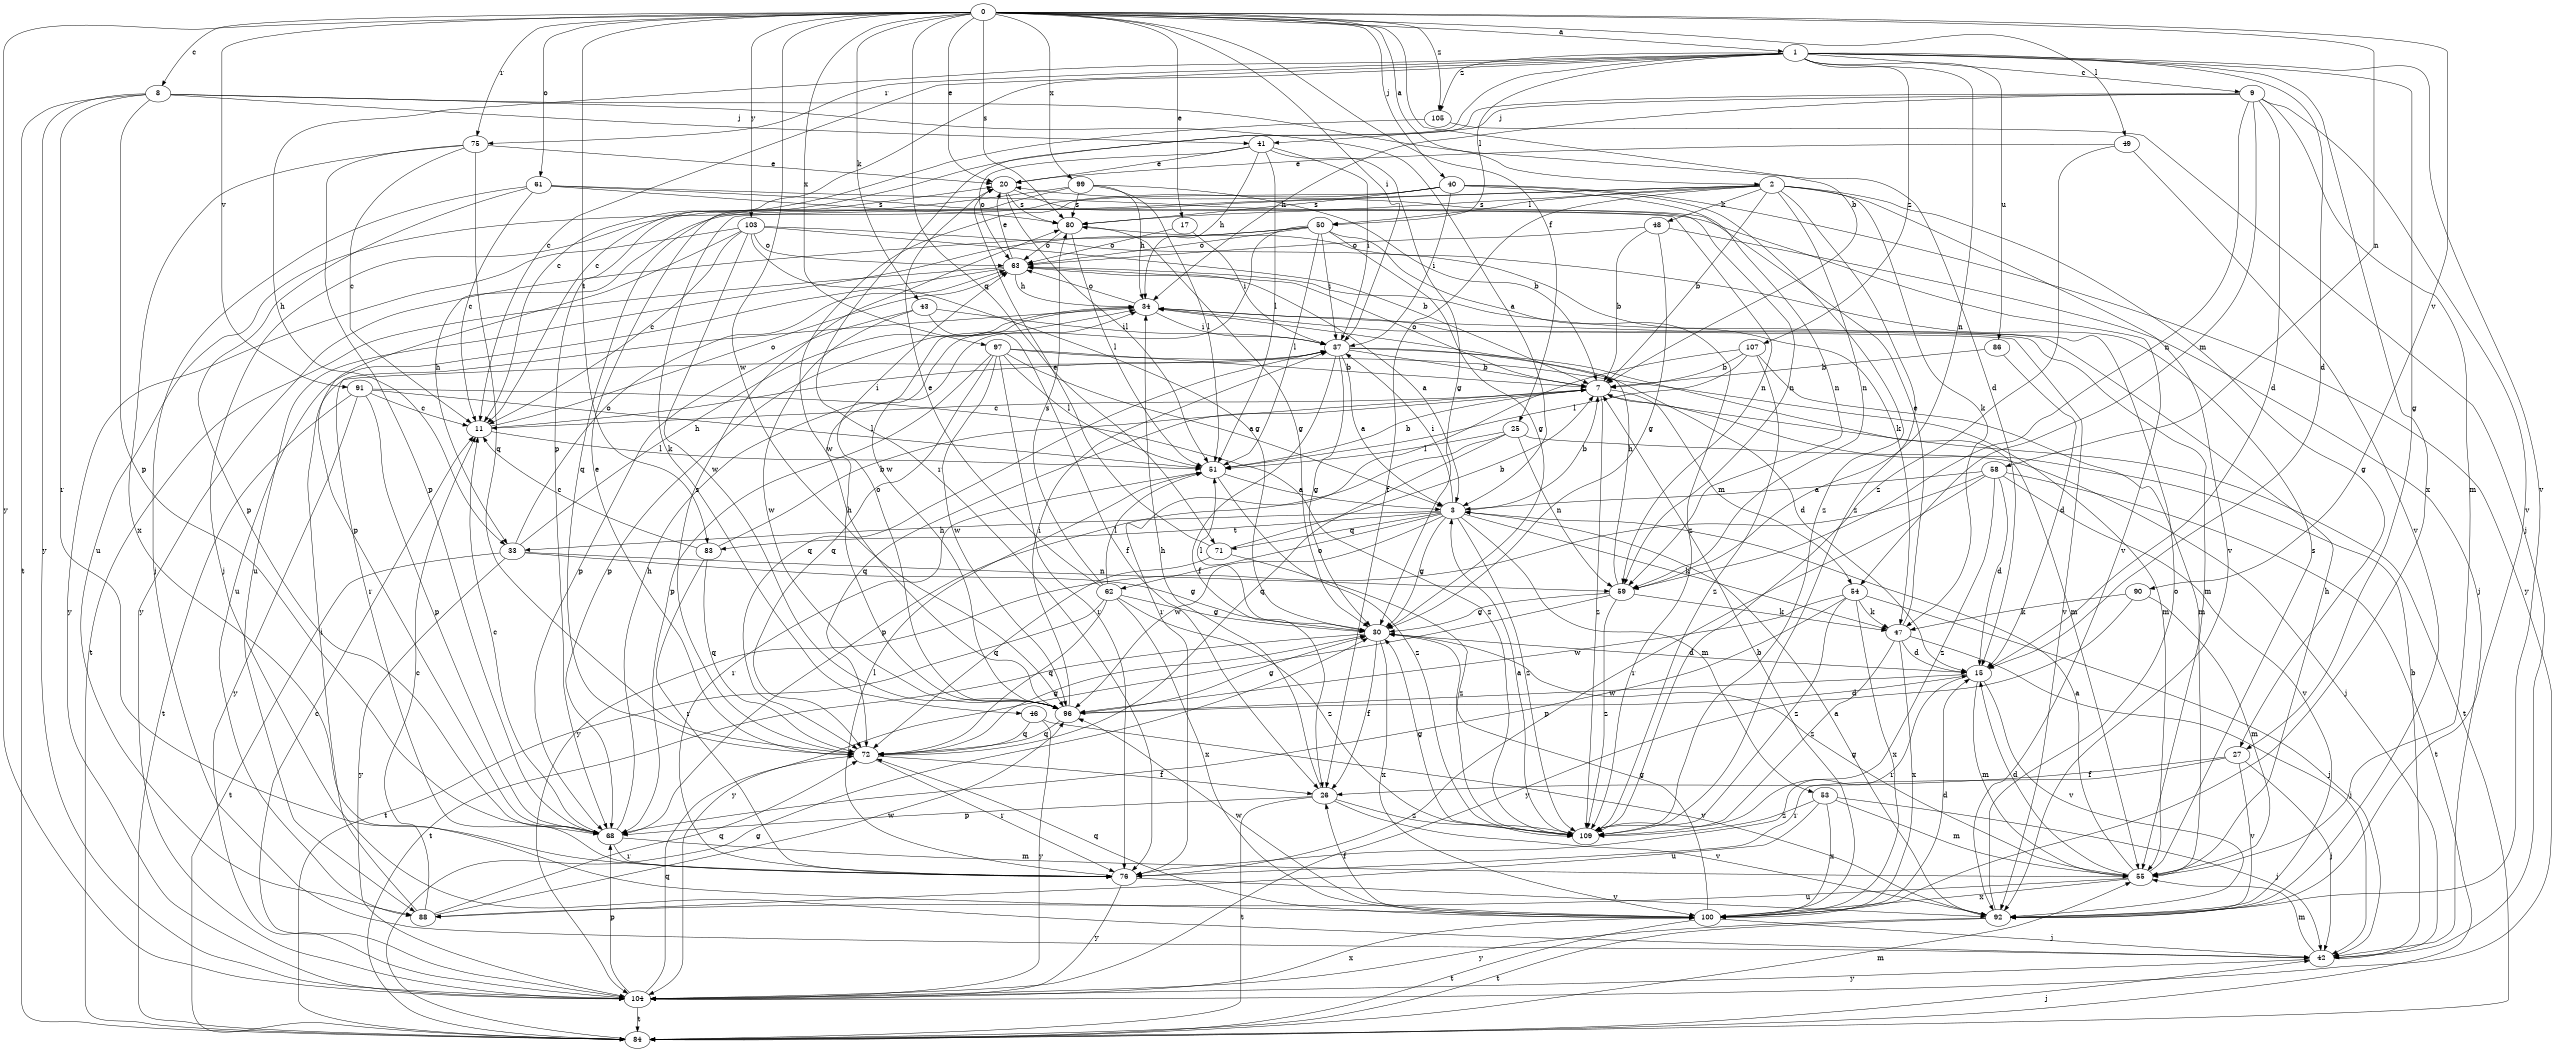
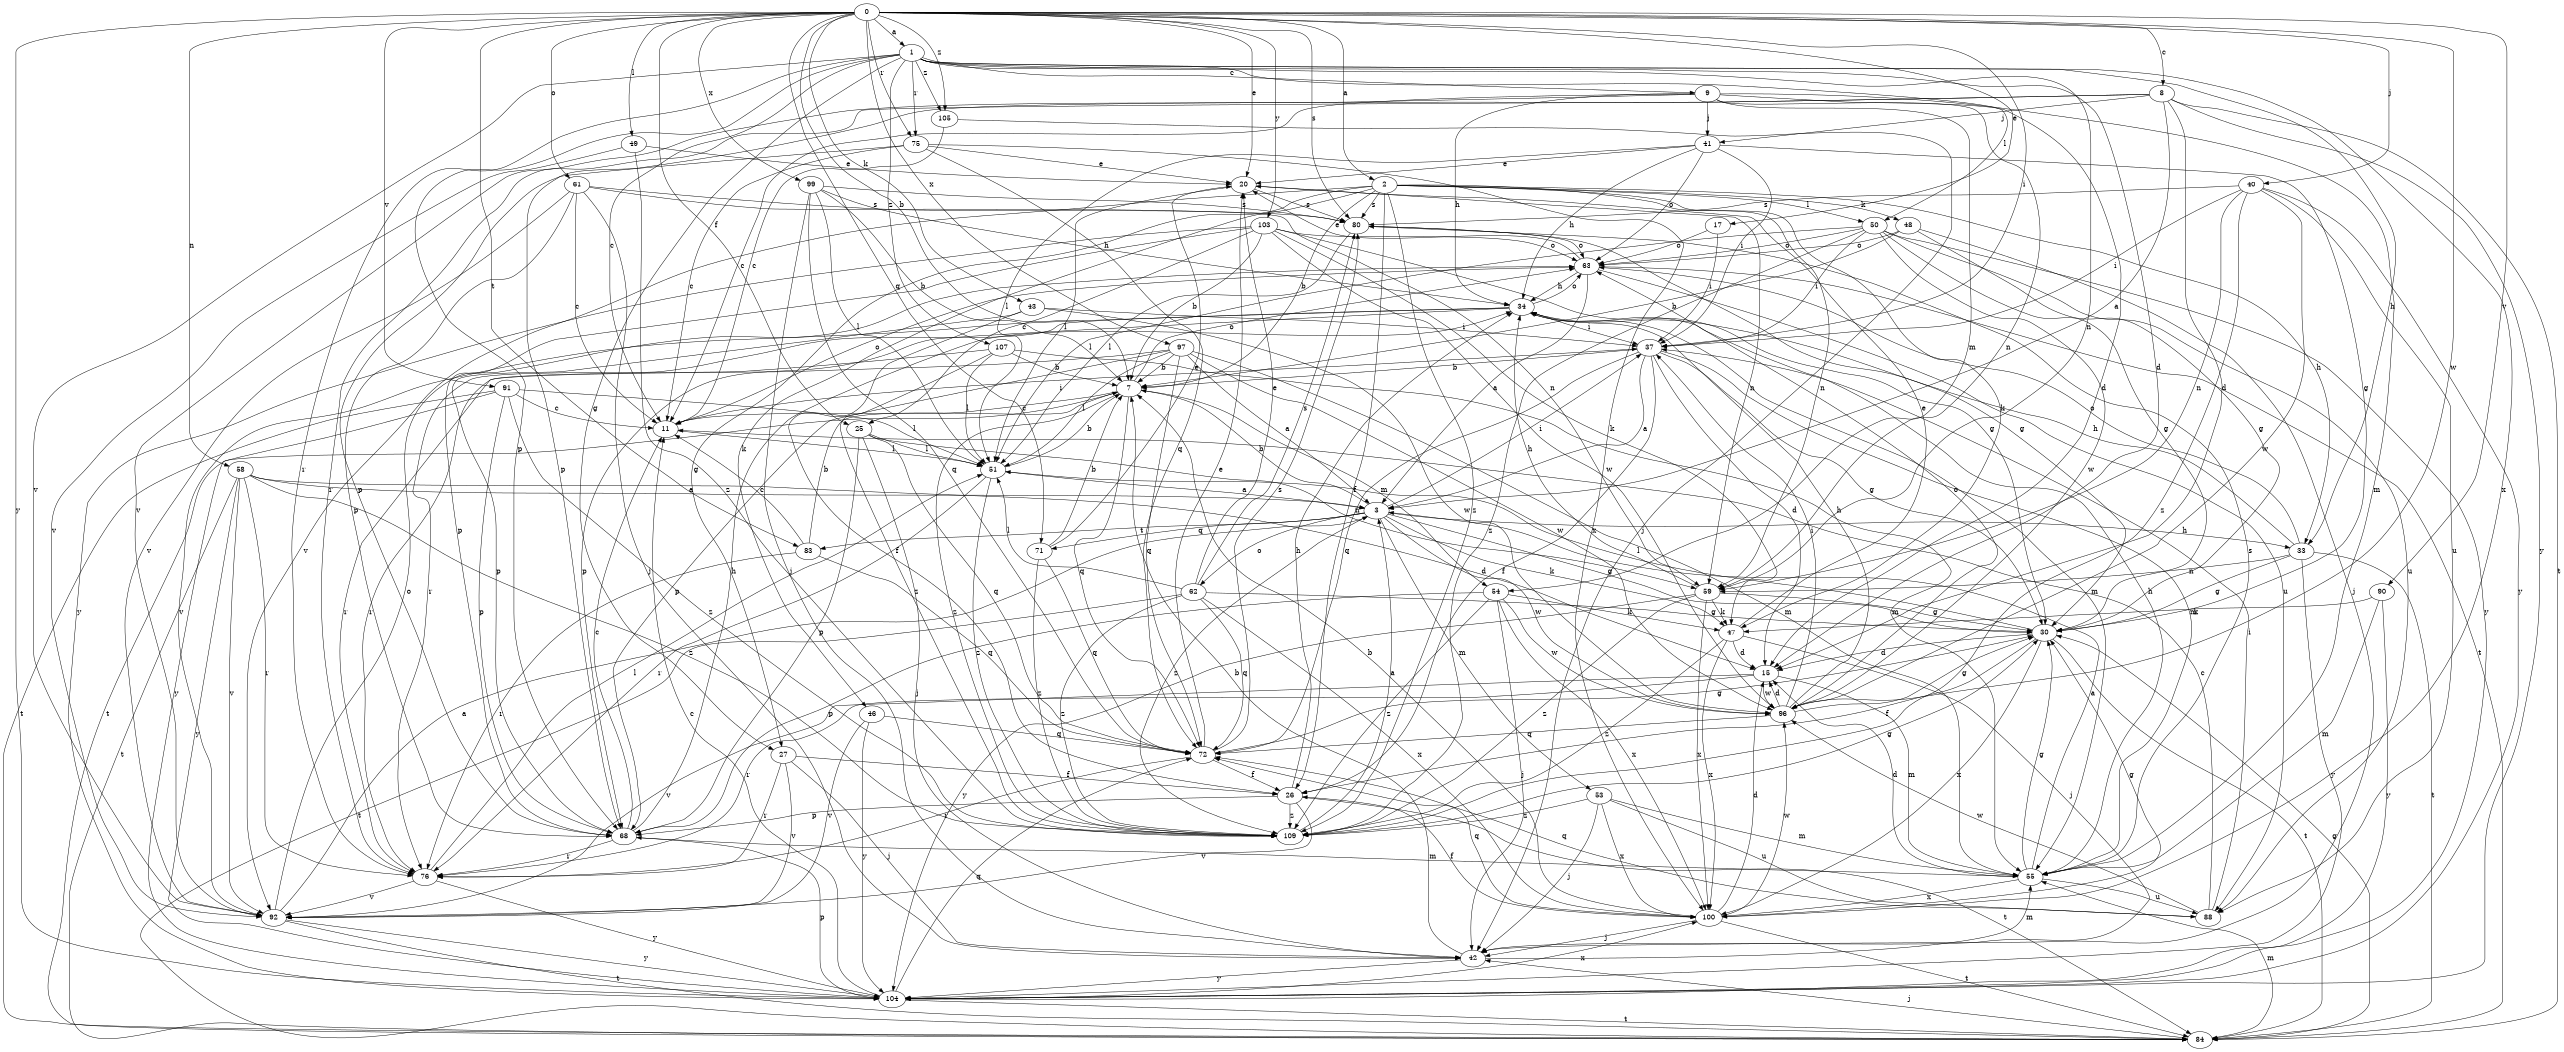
edge "103" -> "11": now "103" -> "25"
node "86": removed
edge "59" -> "100": added, label "x"
